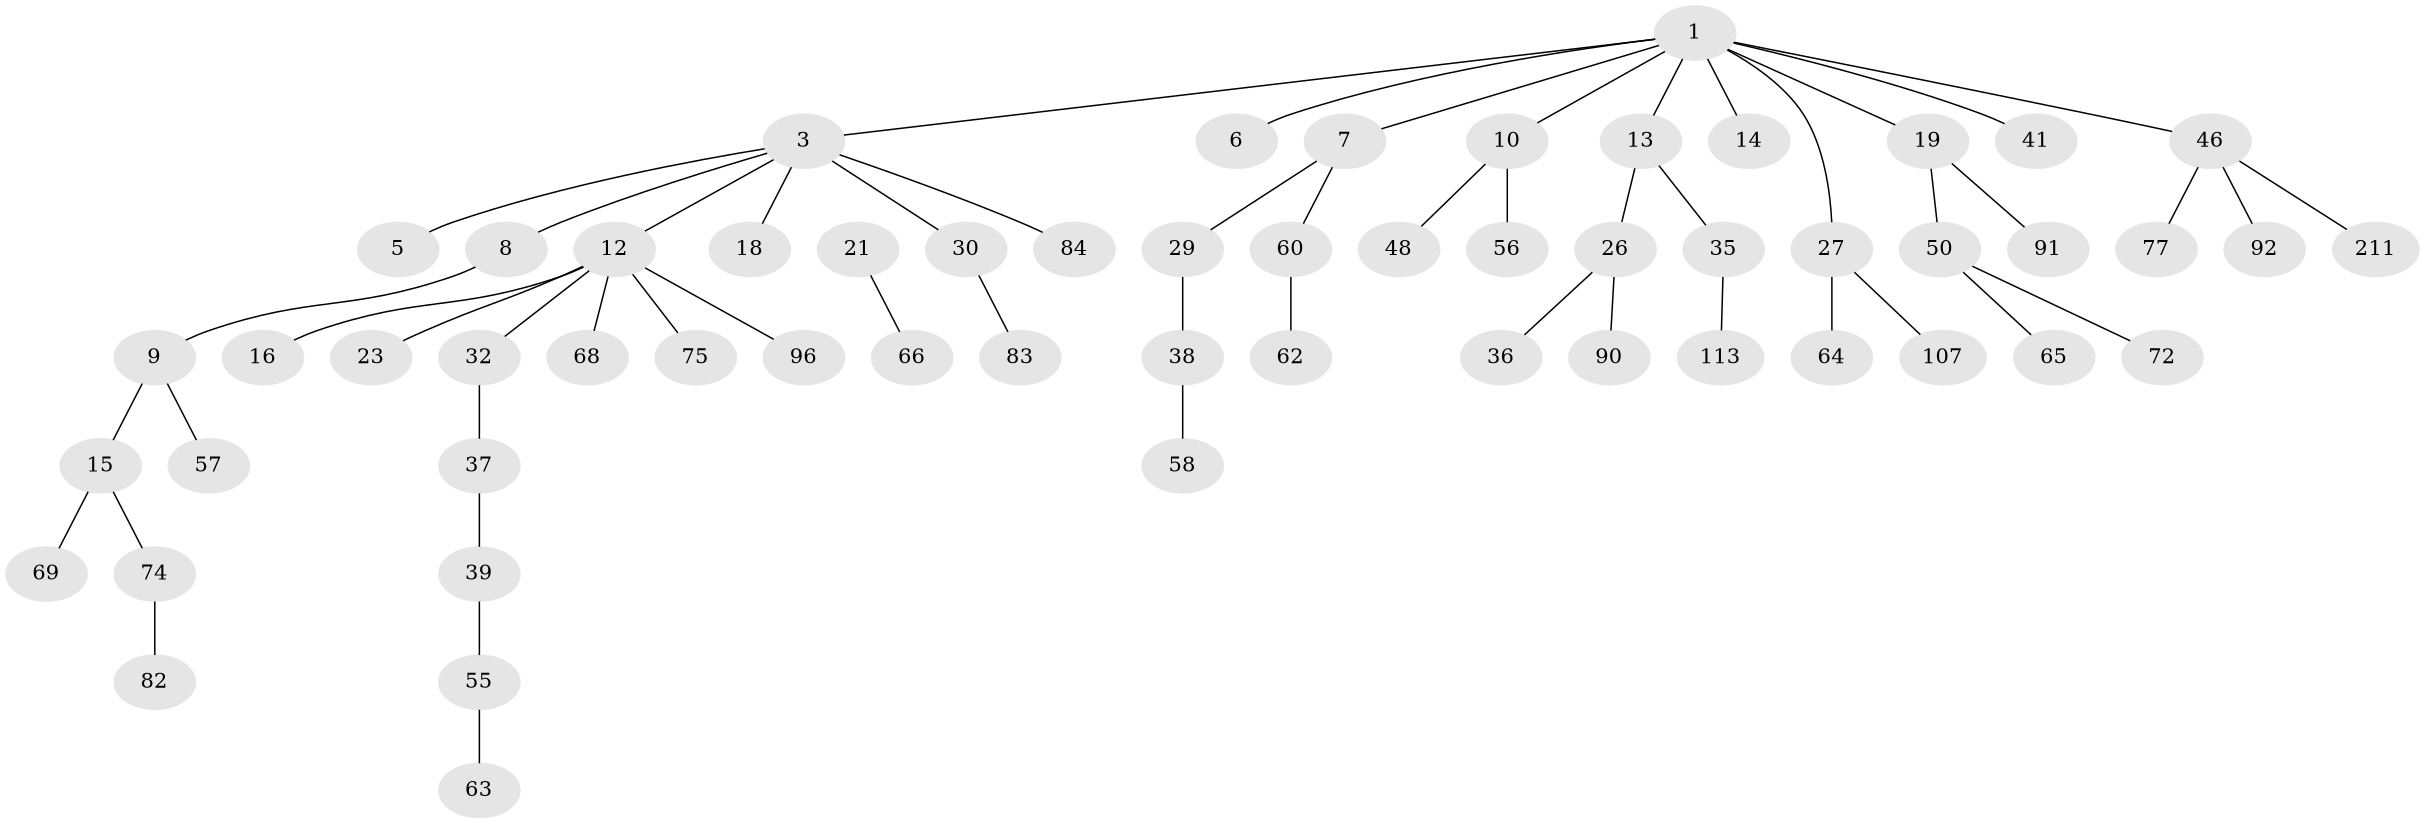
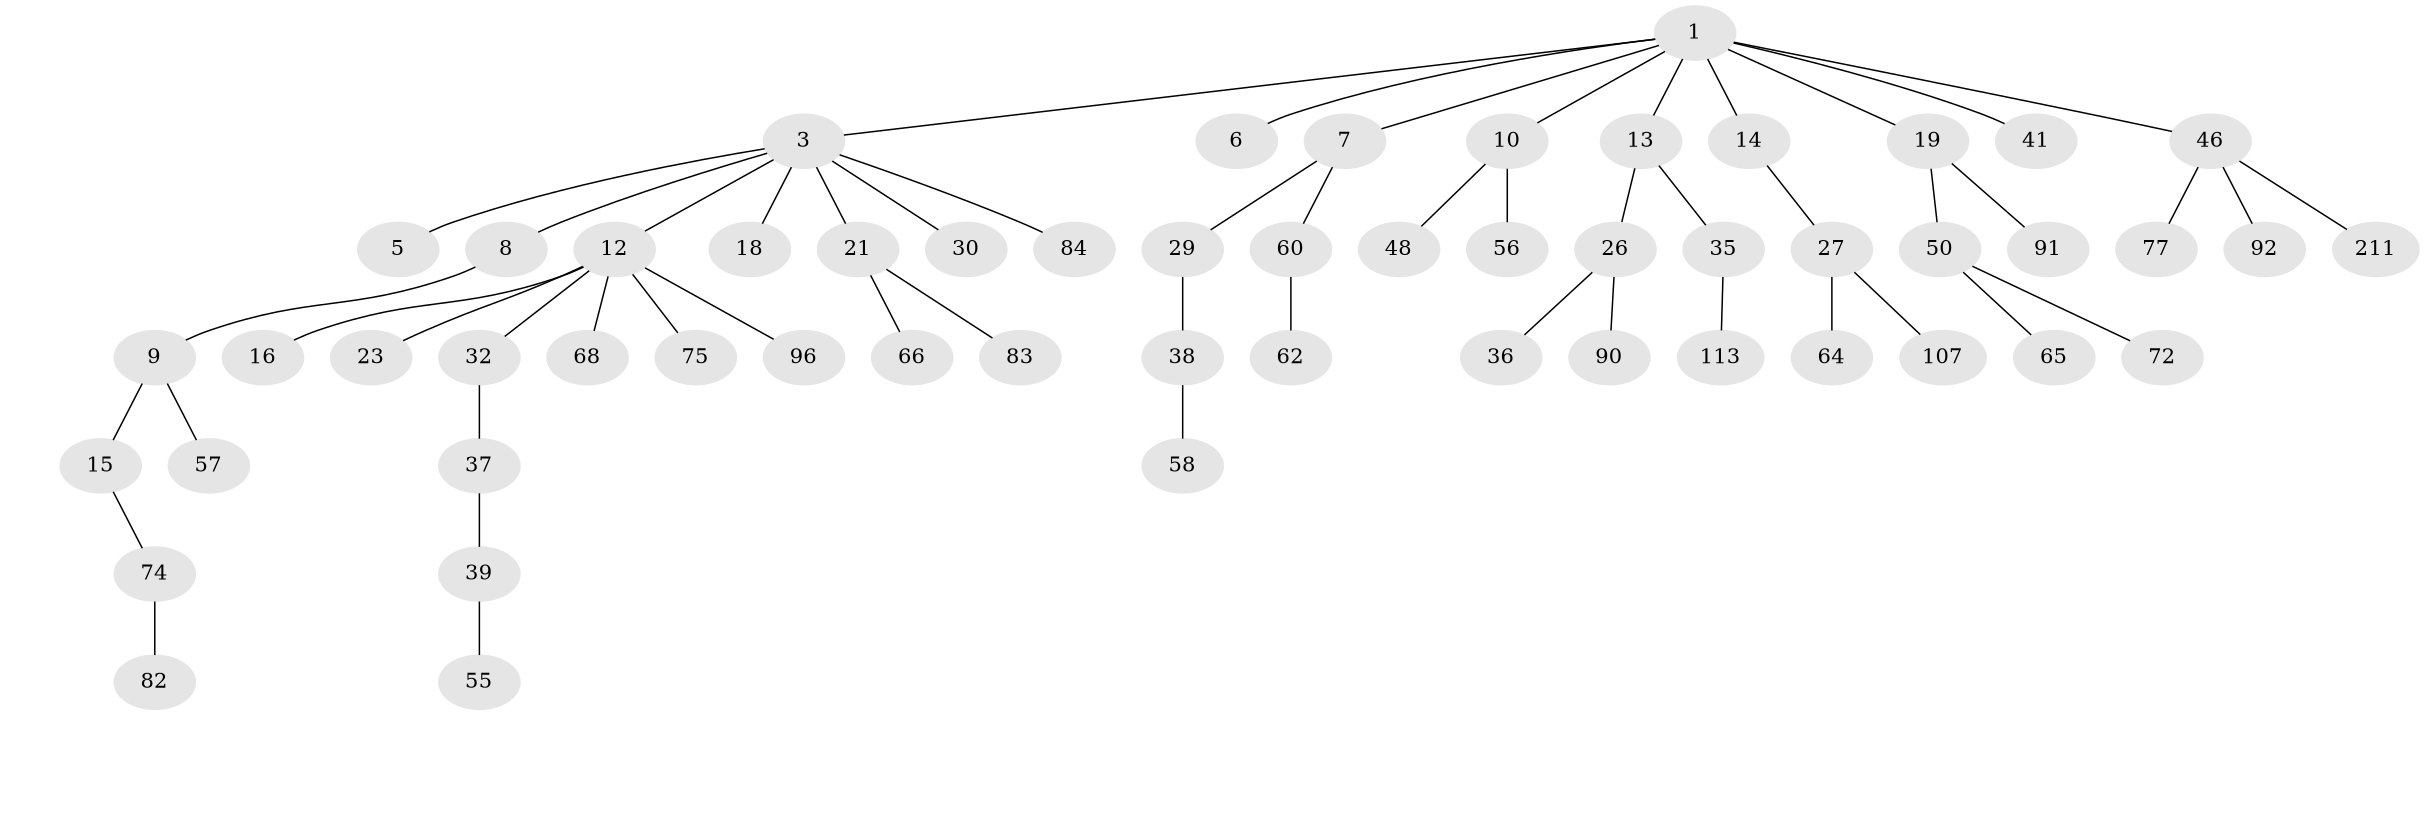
edge "1" -- "27": now "14" -- "27"
edge "3" -- "21": added
edge "30" -- "83": now "21" -- "83"
node "69": removed
node "63": removed
